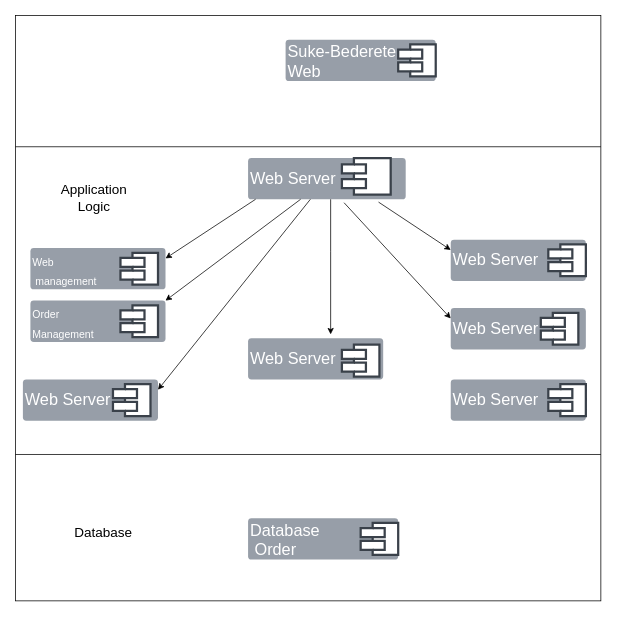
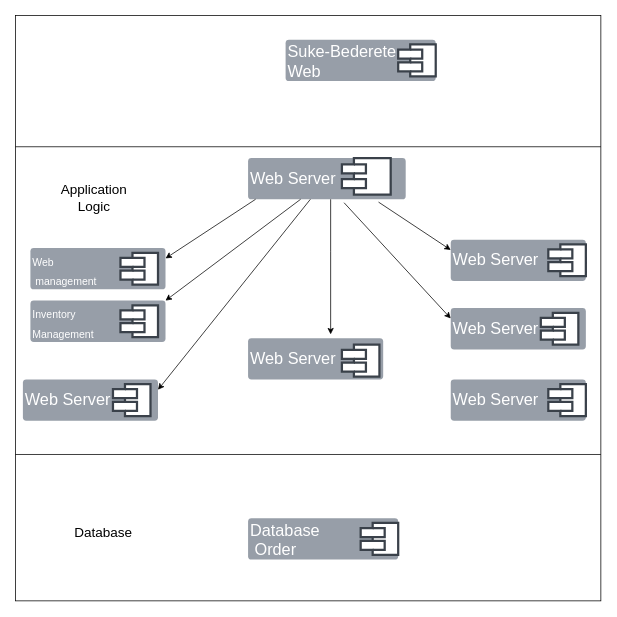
node "Order Management": label "Order Management" -> "Inventory Management"
